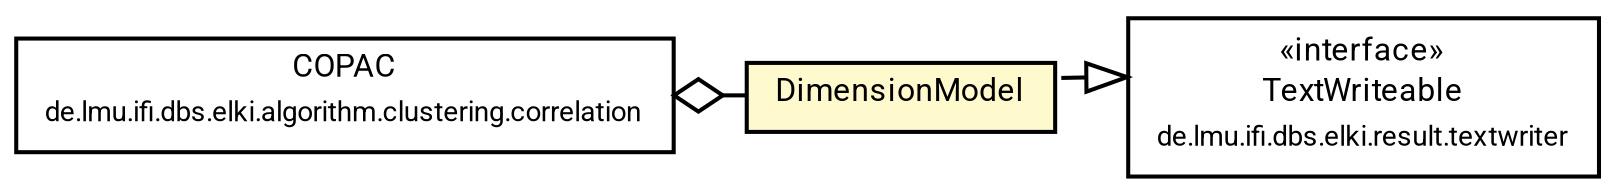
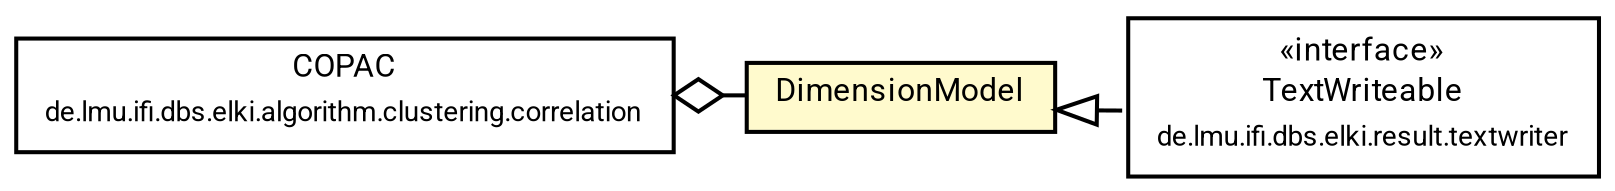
edge "DimensionModel" -> "TextWriteable": reversed
